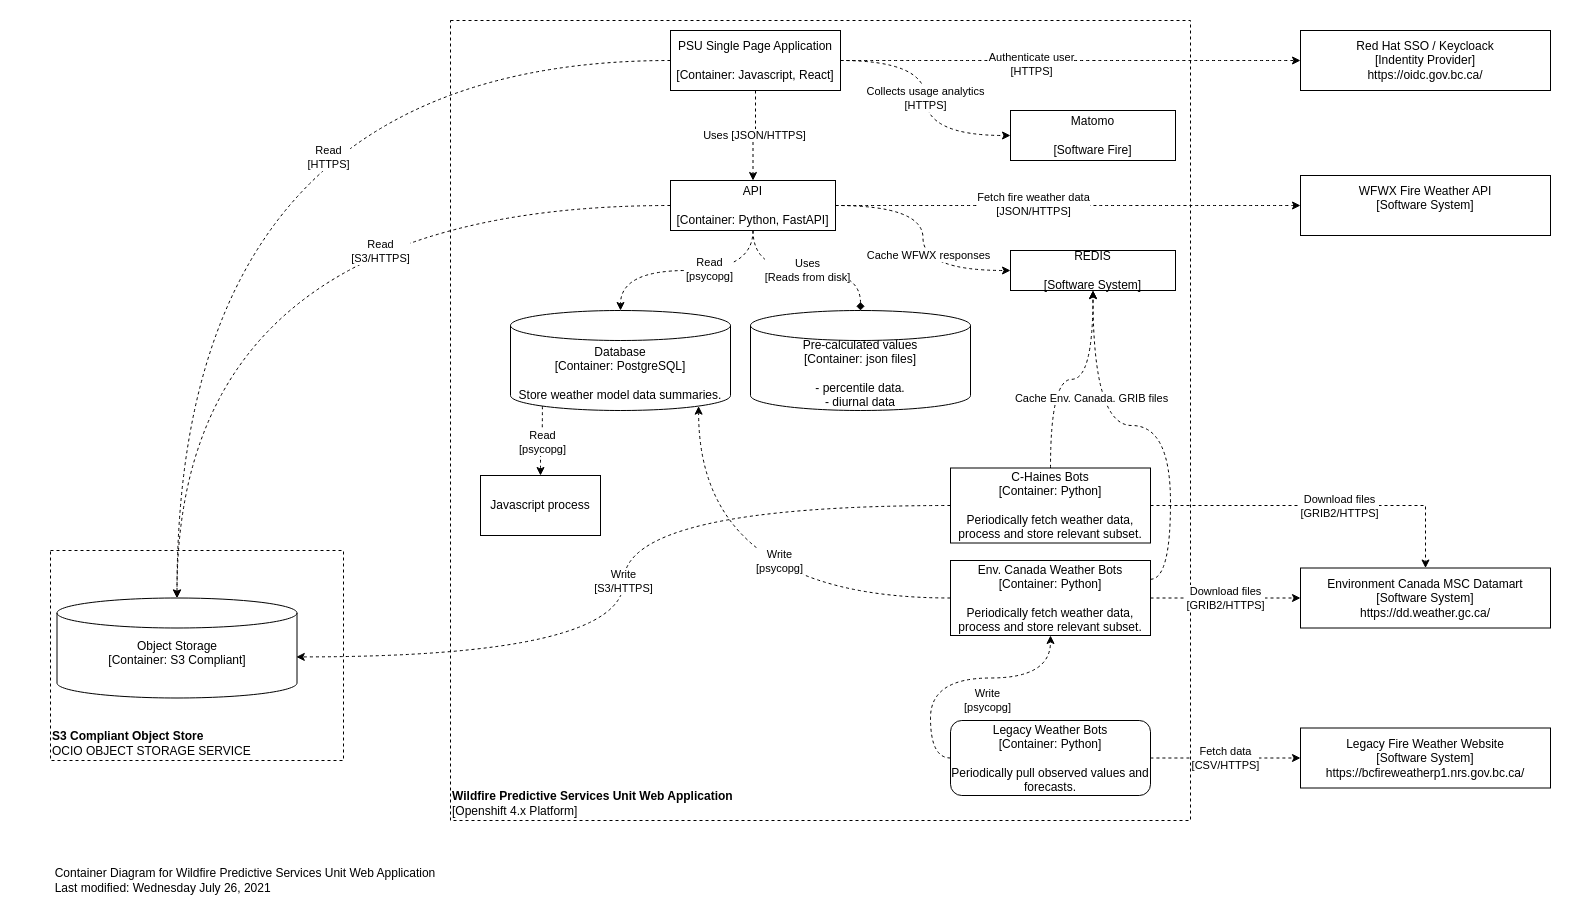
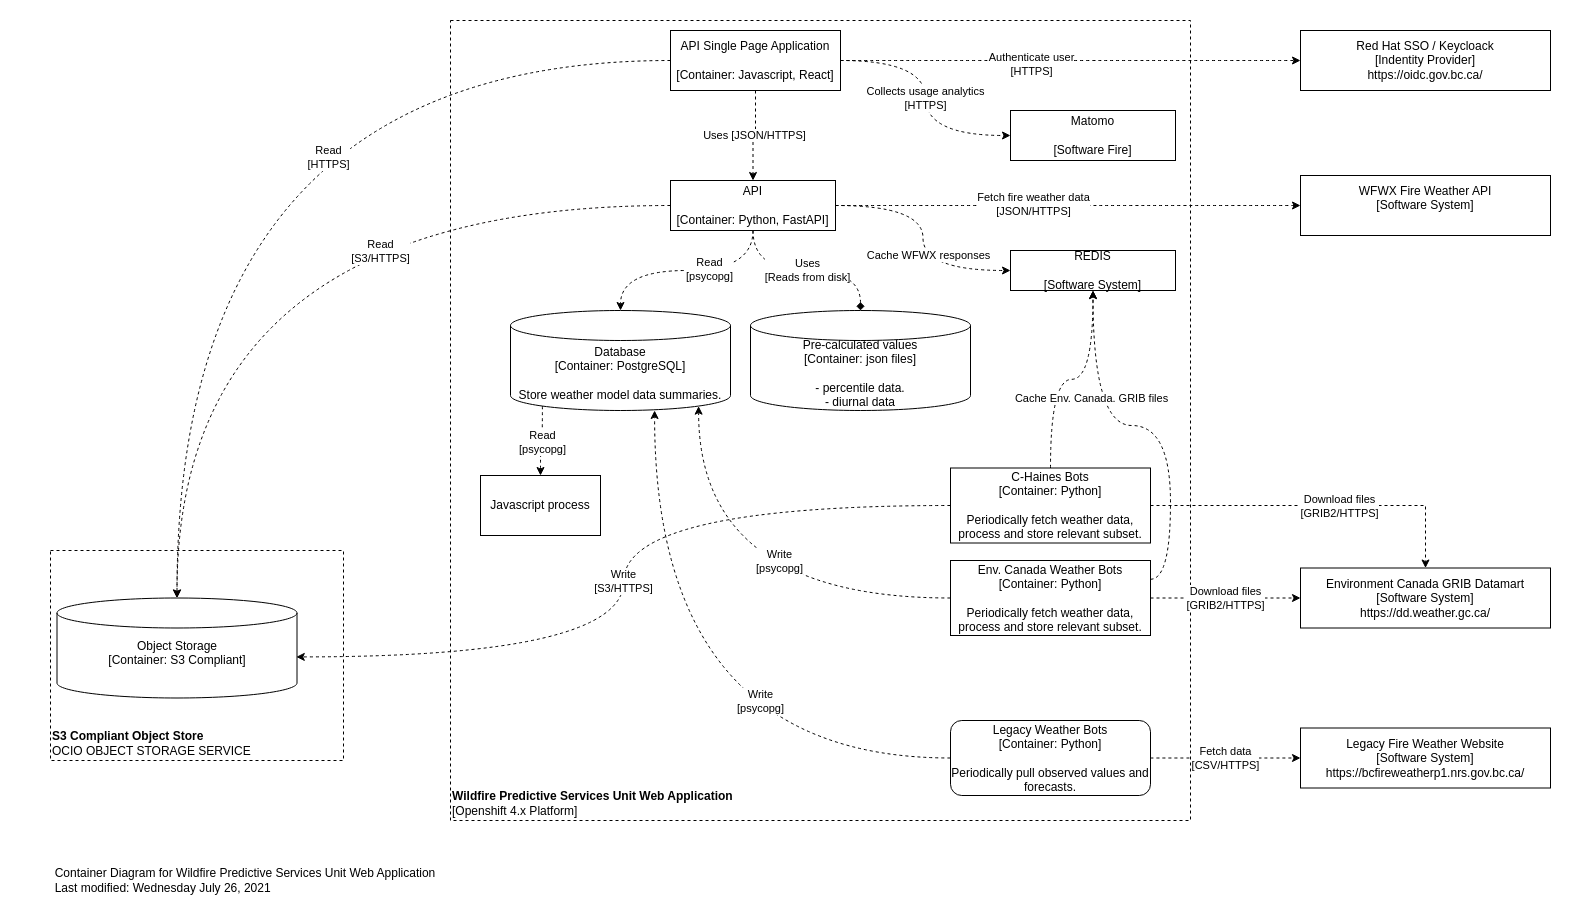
node "PSU Single Page Application [Container: Javascript, React]": label "PSU Single Page Application [Container: Javascript, React]" -> "API Single Page Application [Container: Javascript, React]"
node "Environment Canada MSC Datamart [Software System] https://dd.weather.gc.ca/": label "Environment Canada MSC Datamart [Software System] https://dd.weather.gc.ca/" -> "Environment Canada GRIB Datamart [Software System] https://dd.weather.gc.ca/"
edge "Legacy Weather Bots [Container: Python] Periodically pull observed values and forecasts." -> "Env. Canada Weather Bots [Container: Python] Periodically fetch weather data, process and store relevant subset.": now "Legacy Weather Bots [Container: Python] Periodically pull observed values and forecasts." -> "Database [Container: PostgreSQL] Store weather model data summaries."
